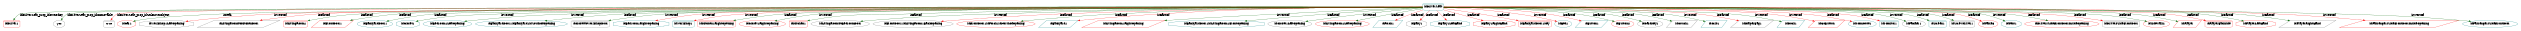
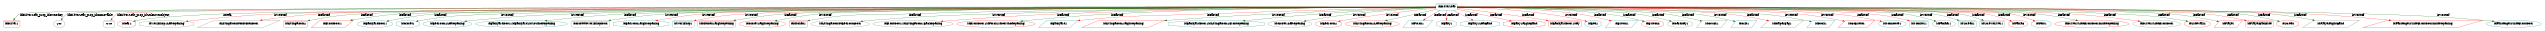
edge "idDriverSeat" -> "idTent1": color darkgreen -> red
node "idBedroom1": added
node "idDriversSideFrontDoor": shape cylinder -> ellipse
node "idPlayerLeftHand": label "idPlayerLeftHand" -> "idScreen"
